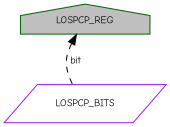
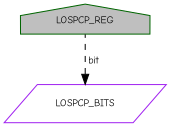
edge "LOSPCP_BITS" -> "LOSPCP_REG": reversed
